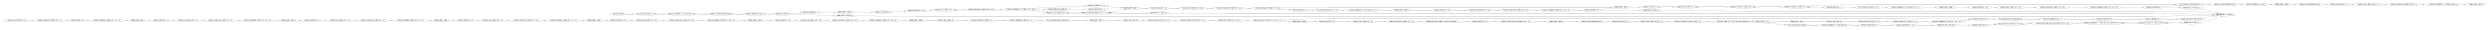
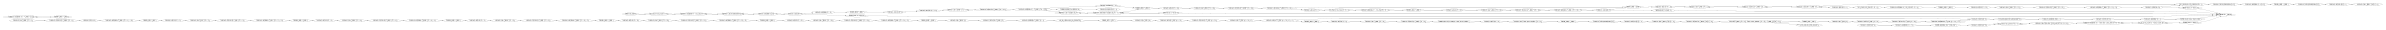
node "(<operator>.indirection,*(_DWORD *)(a1[20] + 4))": removed
node "(<operator>.assignment,v12 = _errno_location())": removed
node "(UNKNOWN,const char *,const char *)": label "(UNKNOWN,const char *,const char *)" -> "(UNKNOWN,assignment char *,const char *)"
